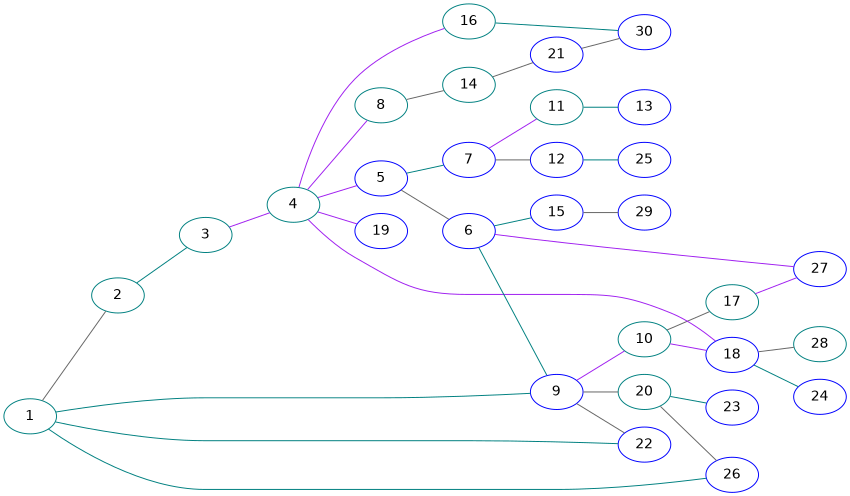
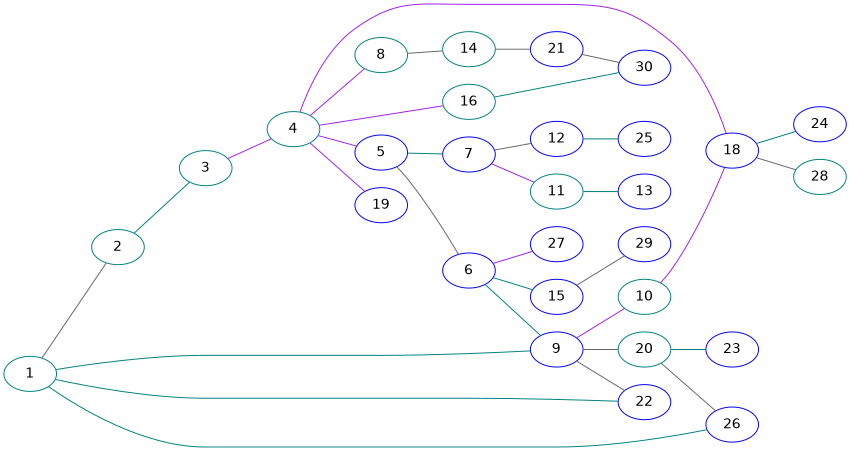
node "17": removed
